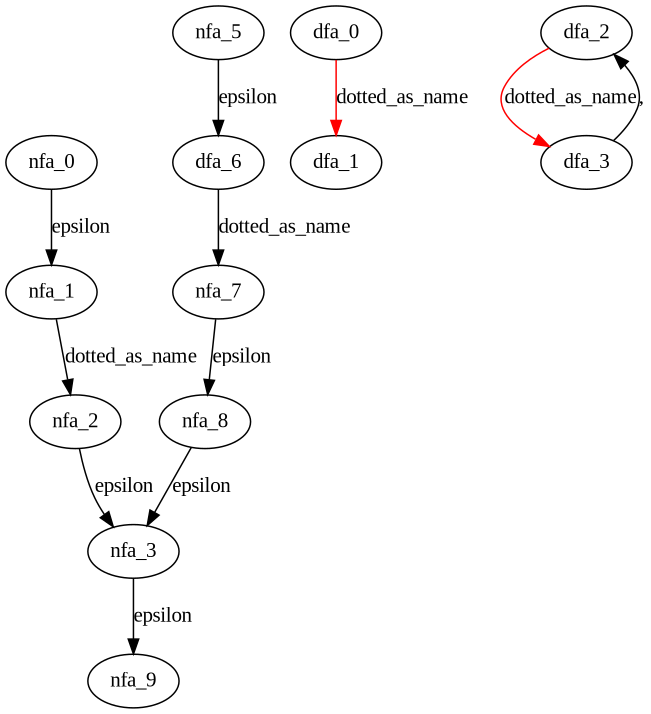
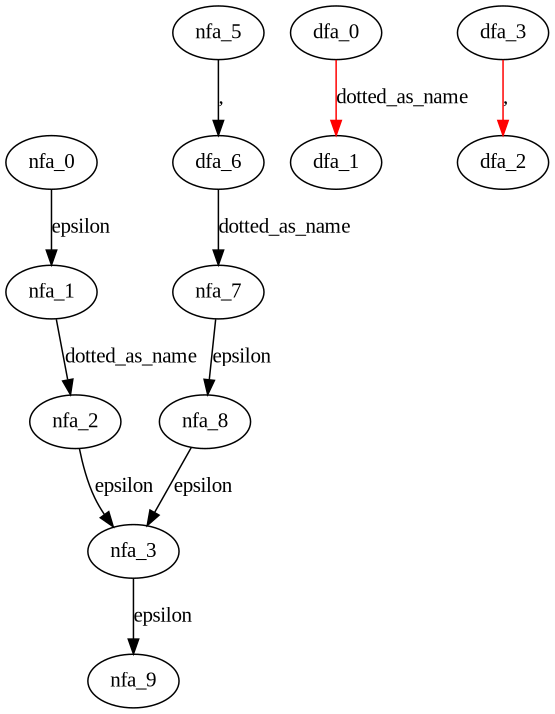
edge "dfa_2" -> "dfa_3": removed, label "dotted_as_name"
edge "nfa_5" -> "dfa_6": label "epsilon" -> ","
edge "dfa_3" -> "dfa_2": color black -> red
